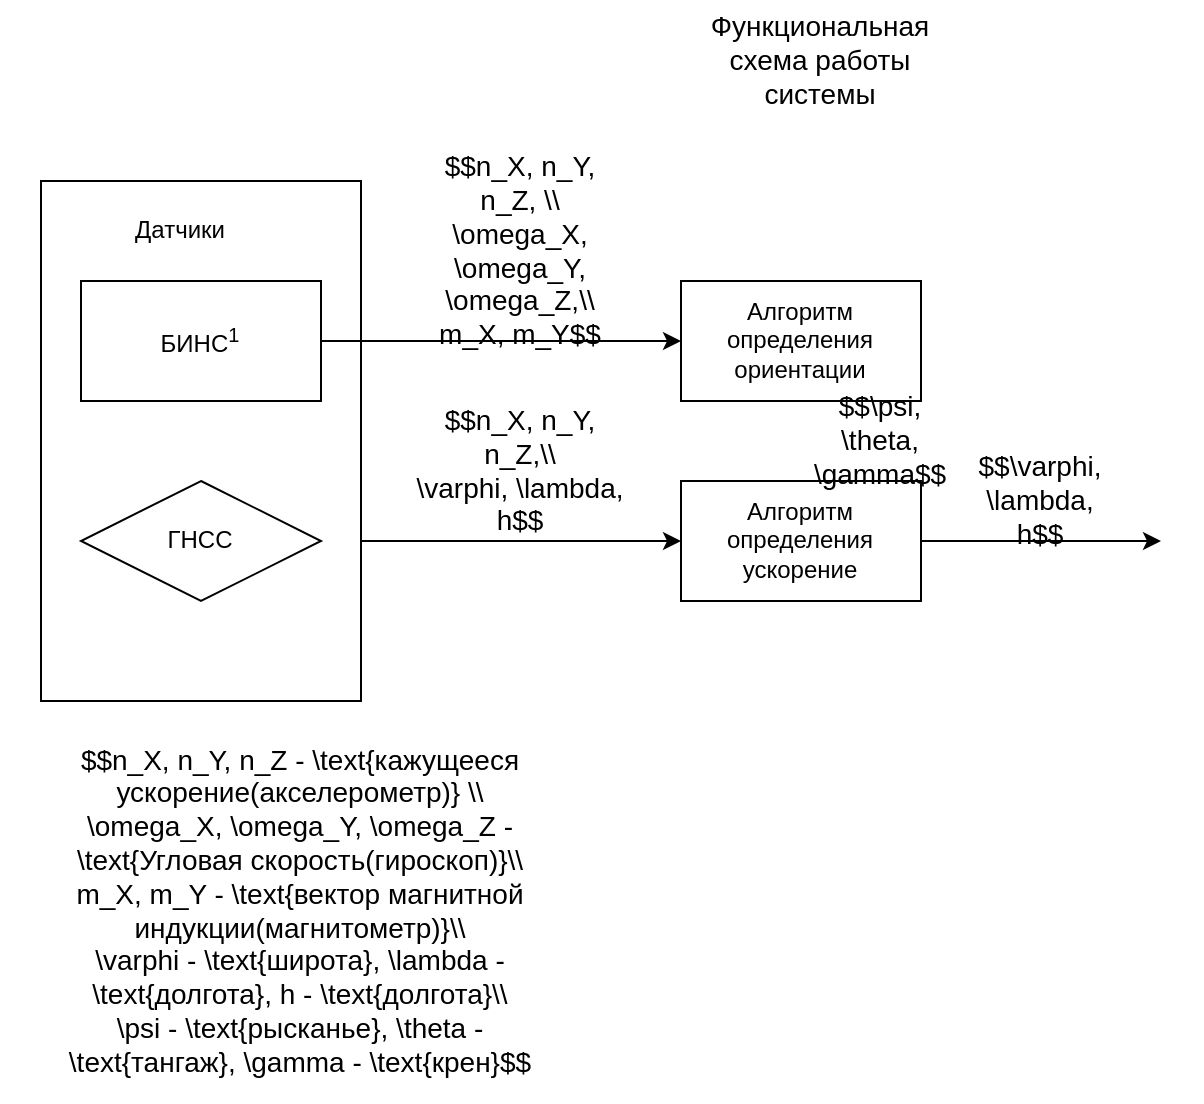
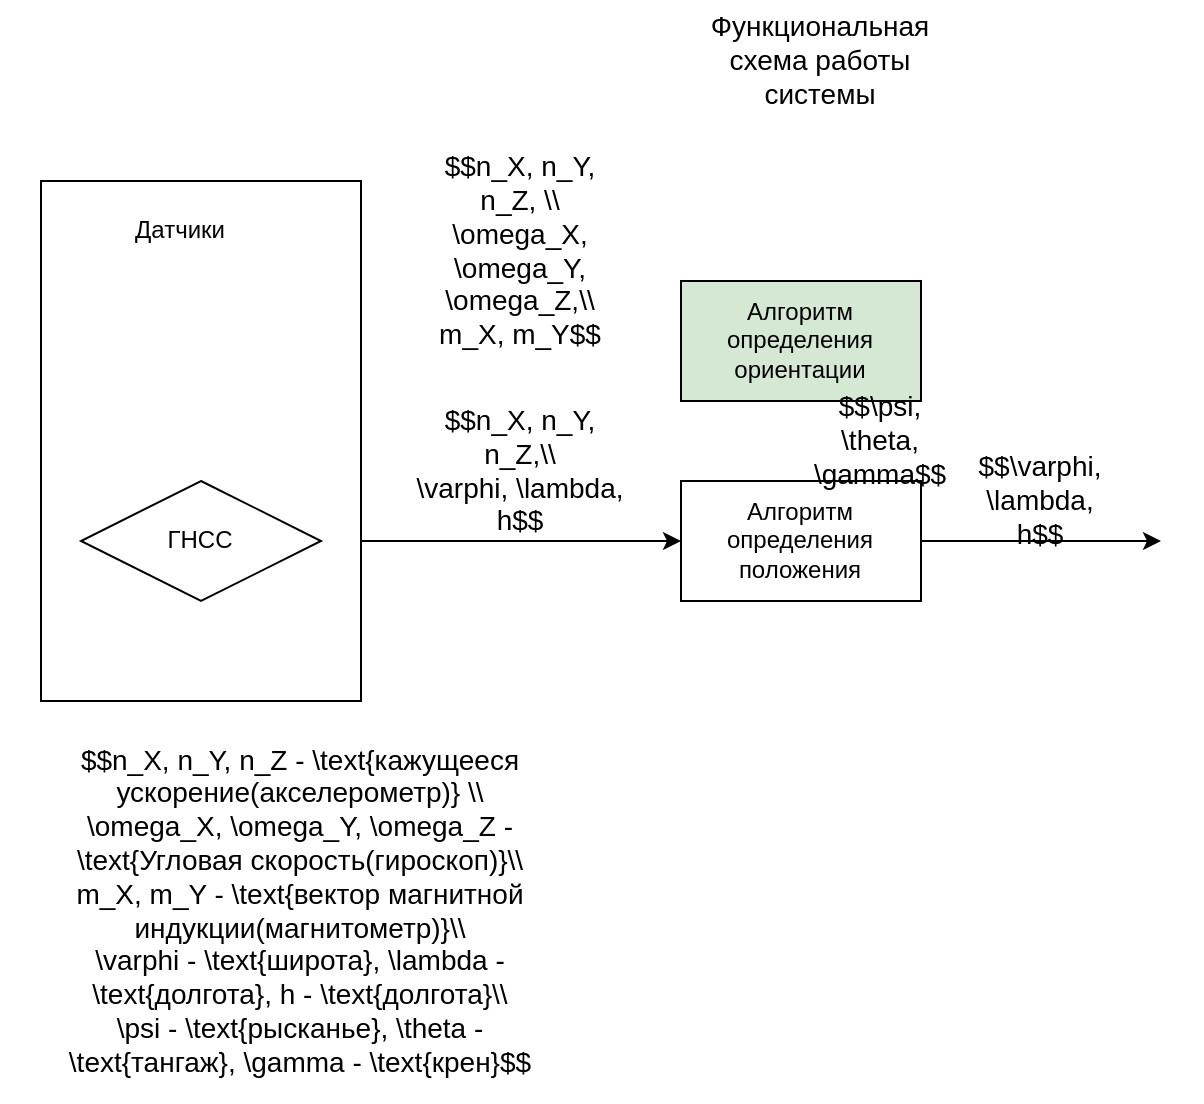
node "БИНС1": removed
edge "БИНС1" -> "Алгоритм определения ориентации": removed
node "Алгоритм определения ориентации": fillcolor #ffffff -> #d5e8d4
node "Алгоритм определения ускорение": label "Алгоритм определения ускорение" -> "Алгоритм определения положения"
